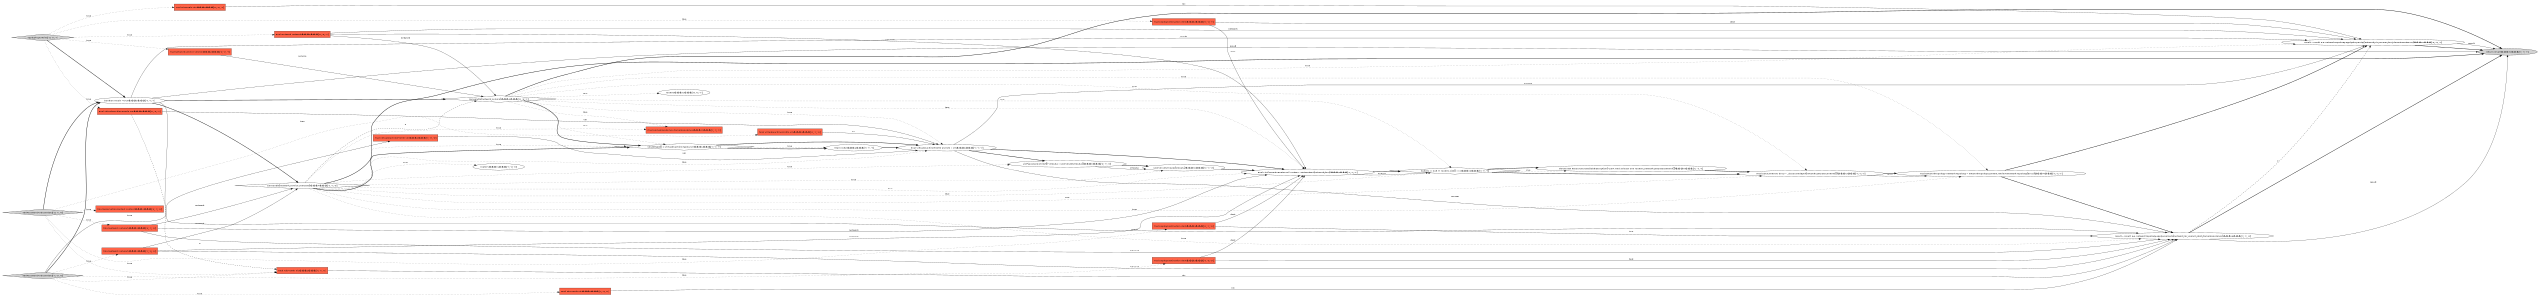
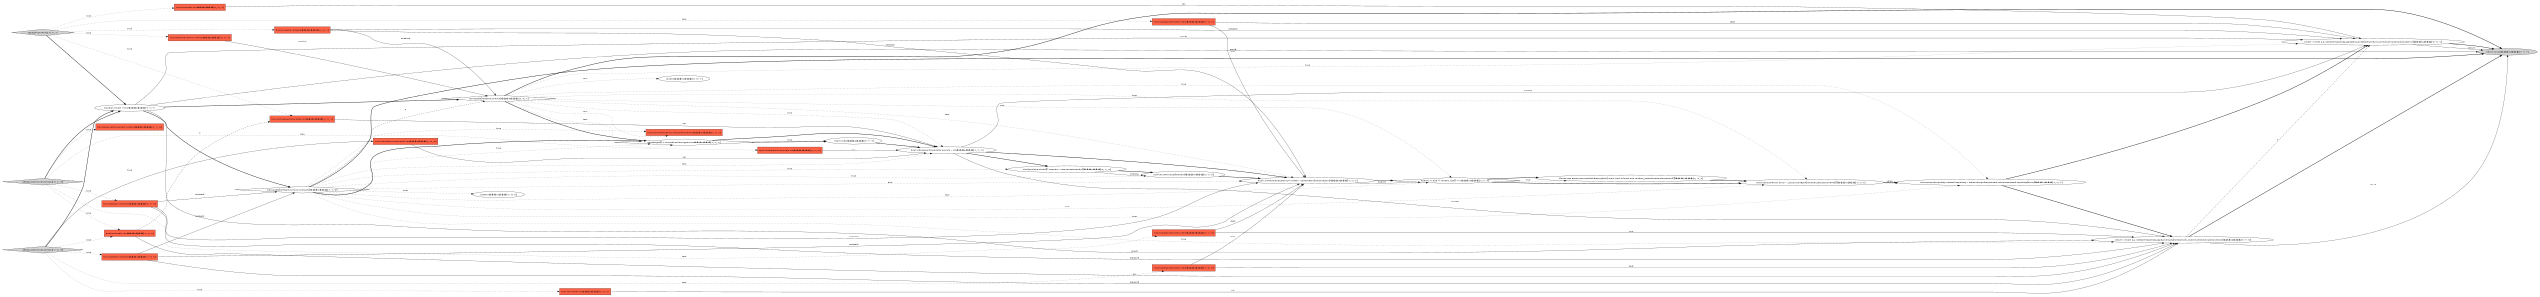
edge "final VirtualMachineProfile vm@@@2@@@['0', '0', '1']" -> "final NicProfile nic@@@2@@@['1', '1', '0']": reversed
